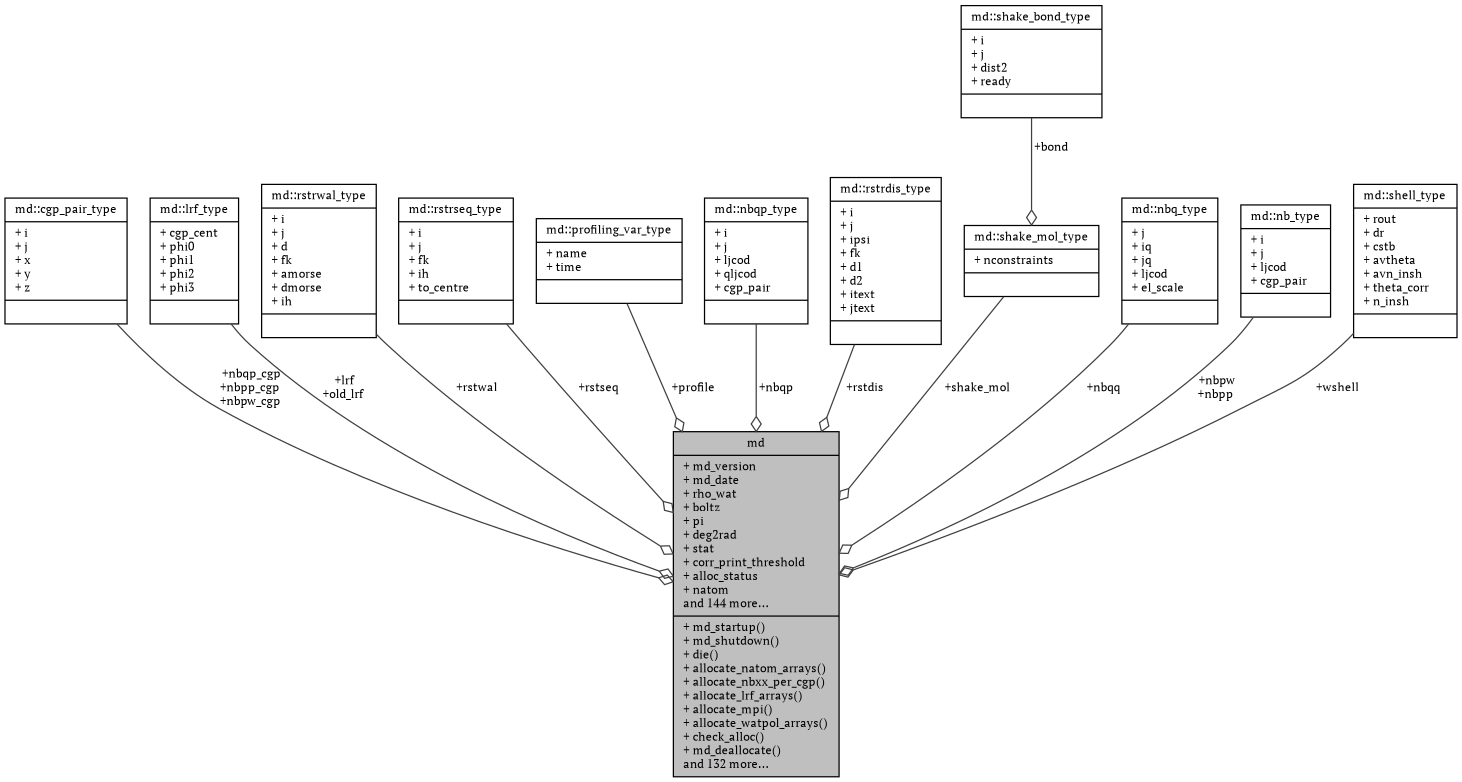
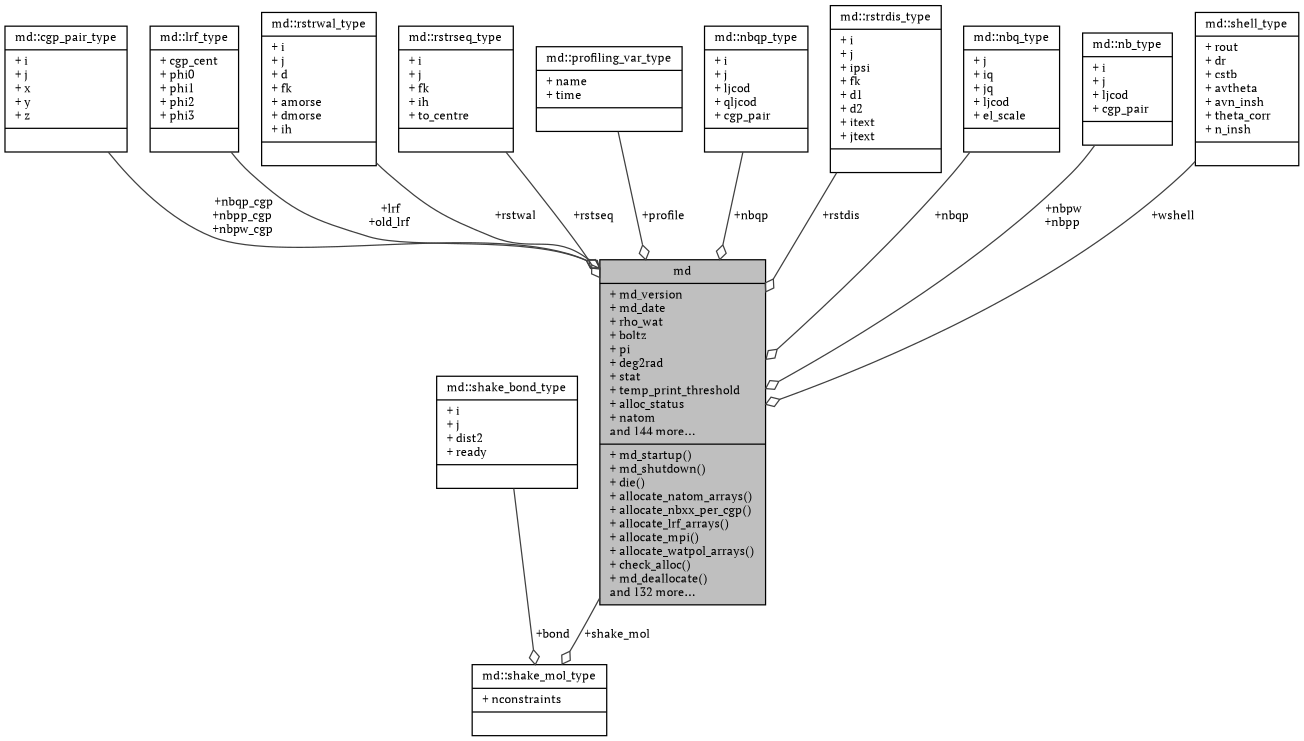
edge "md::nbq_type" -> "md": label " +nbqq" -> " +nbqp"
edge "md::shake_mol_type" -> "md": reversed
node "md": text "+ corr_print_threshold" -> "+ temp_print_threshold"
